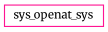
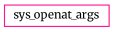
node "sys_openat_sys": label "sys_openat_sys" -> "sys_openat_args"
